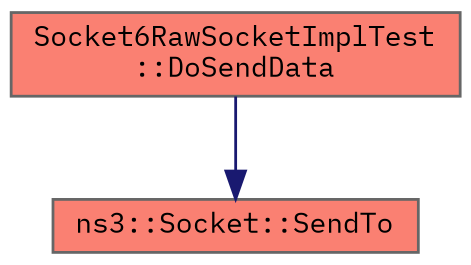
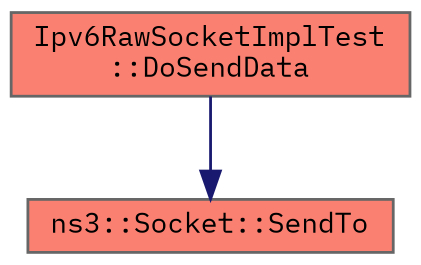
node "Socket6RawSocketImplTest ::DoSendData": label "Socket6RawSocketImplTest ::DoSendData" -> "Ipv6RawSocketImplTest ::DoSendData"
